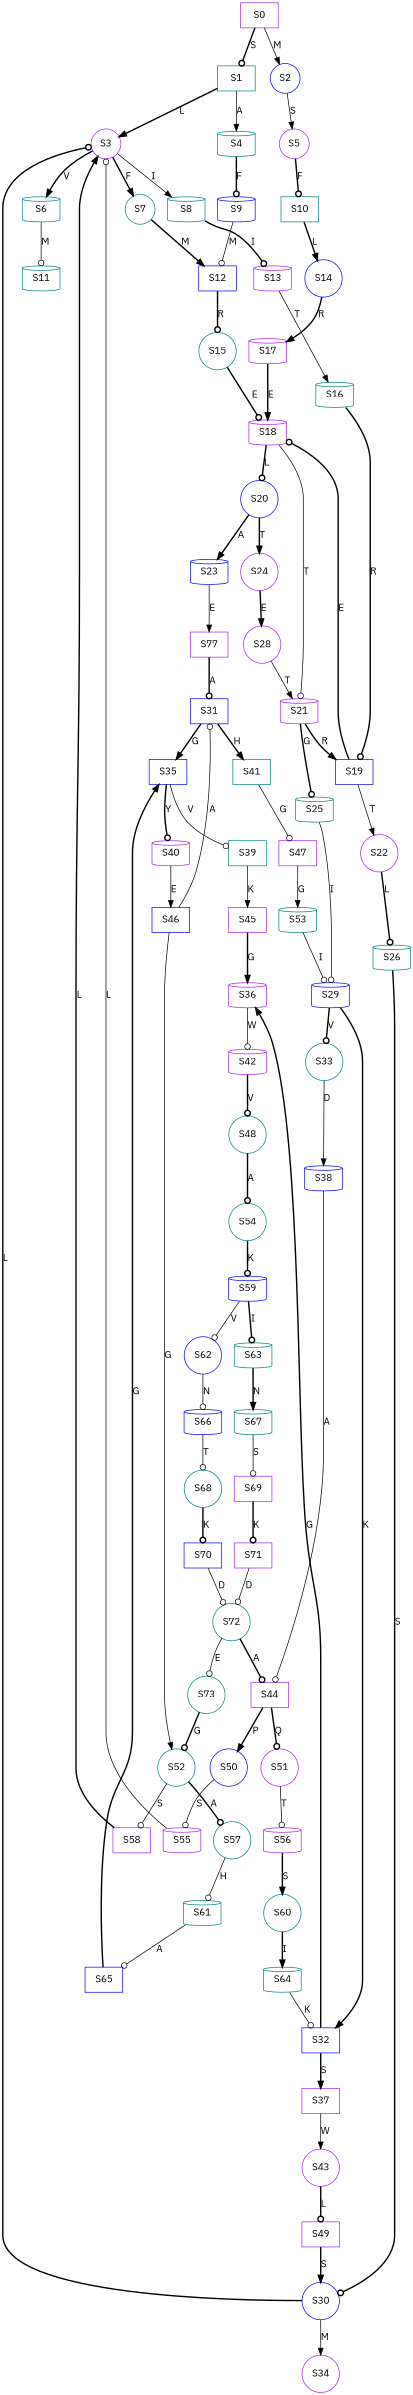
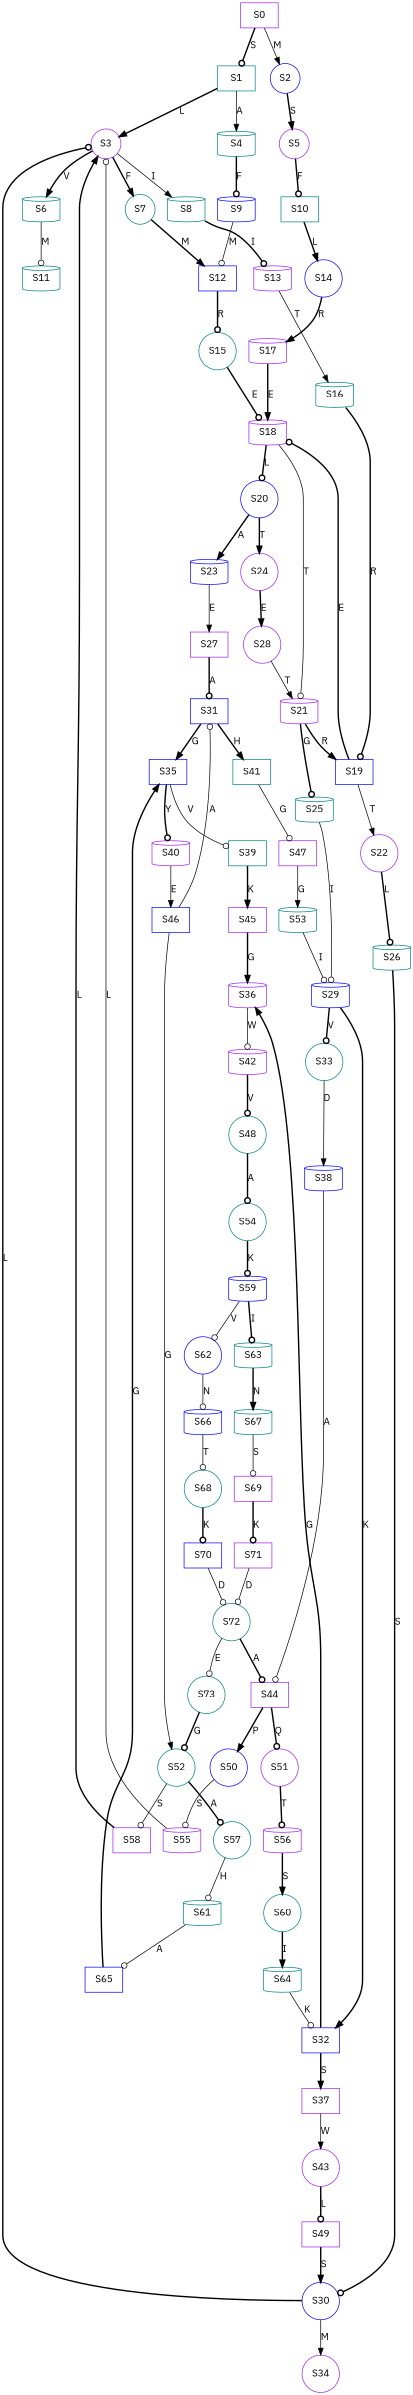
edge "S2" -> "S5": style solid -> bold
node "S77": label "S77" -> "S27"
edge "S39" -> "S45": style solid -> bold
edge "S51" -> "S56": style solid -> bold
